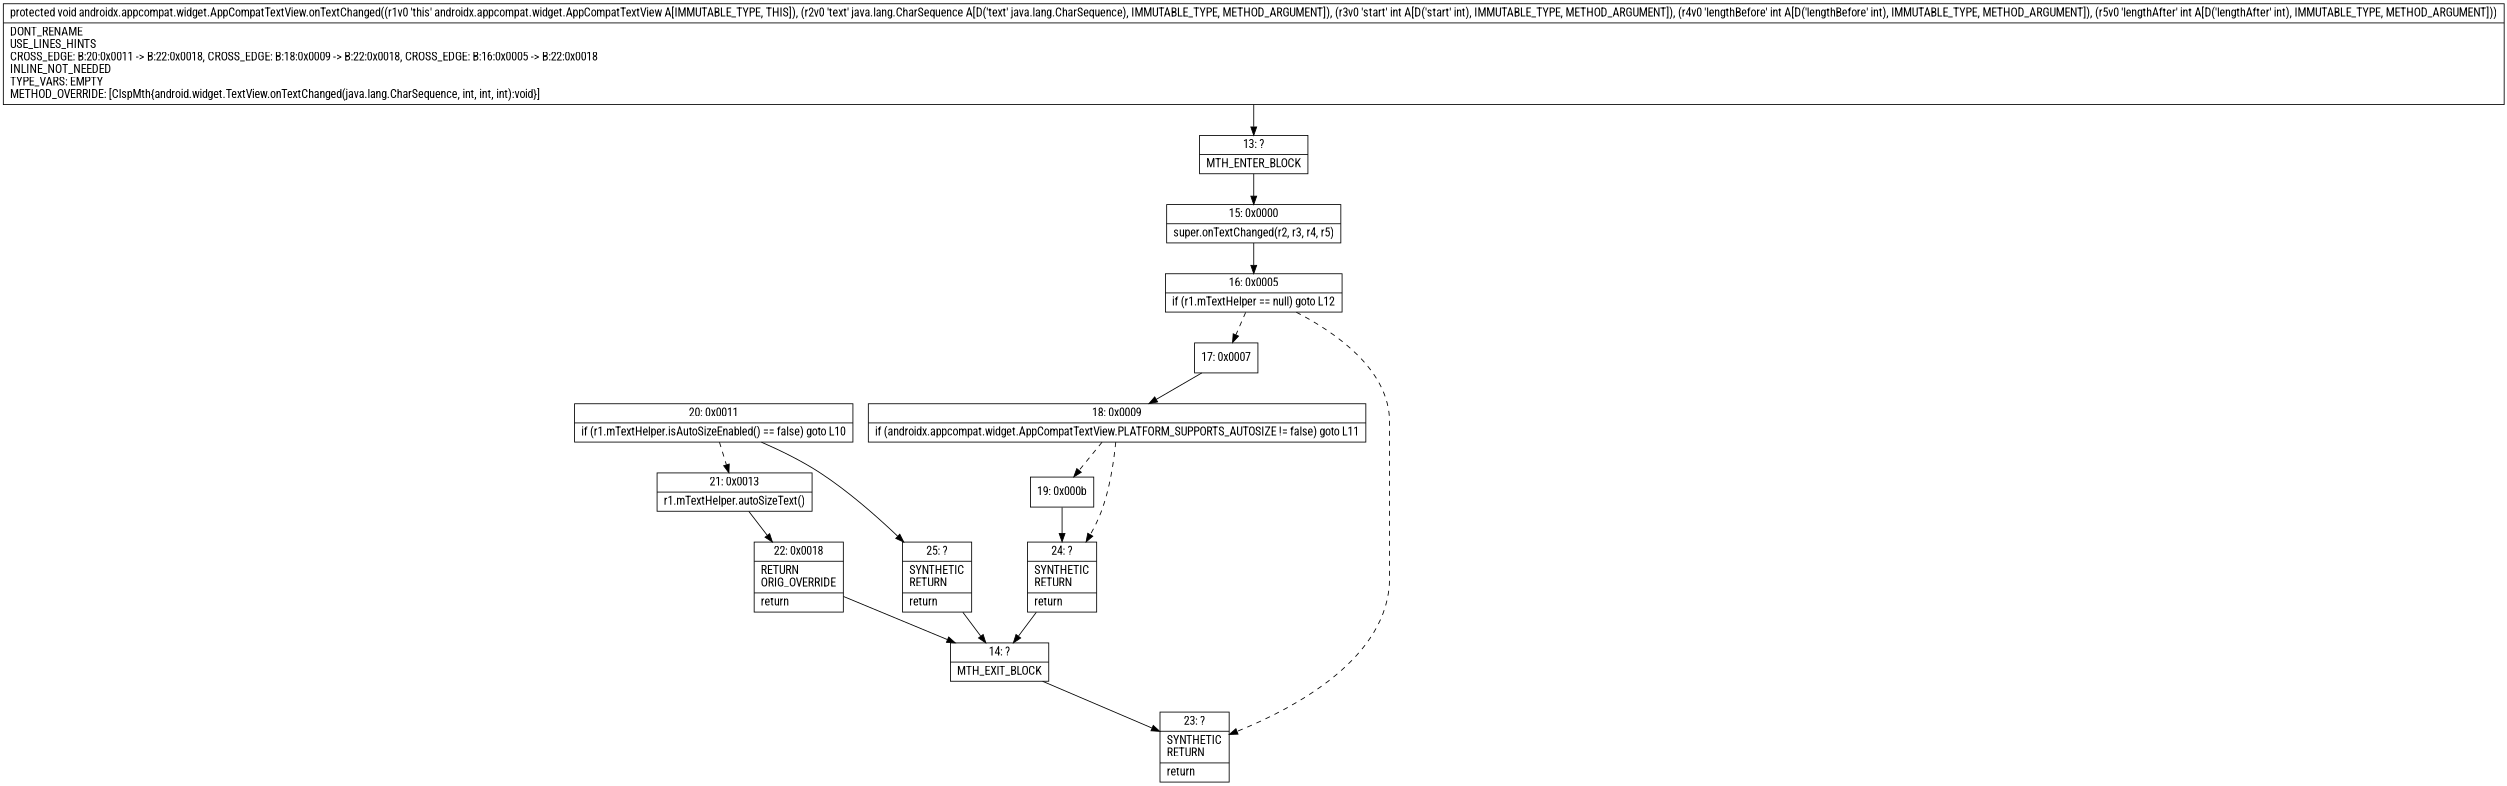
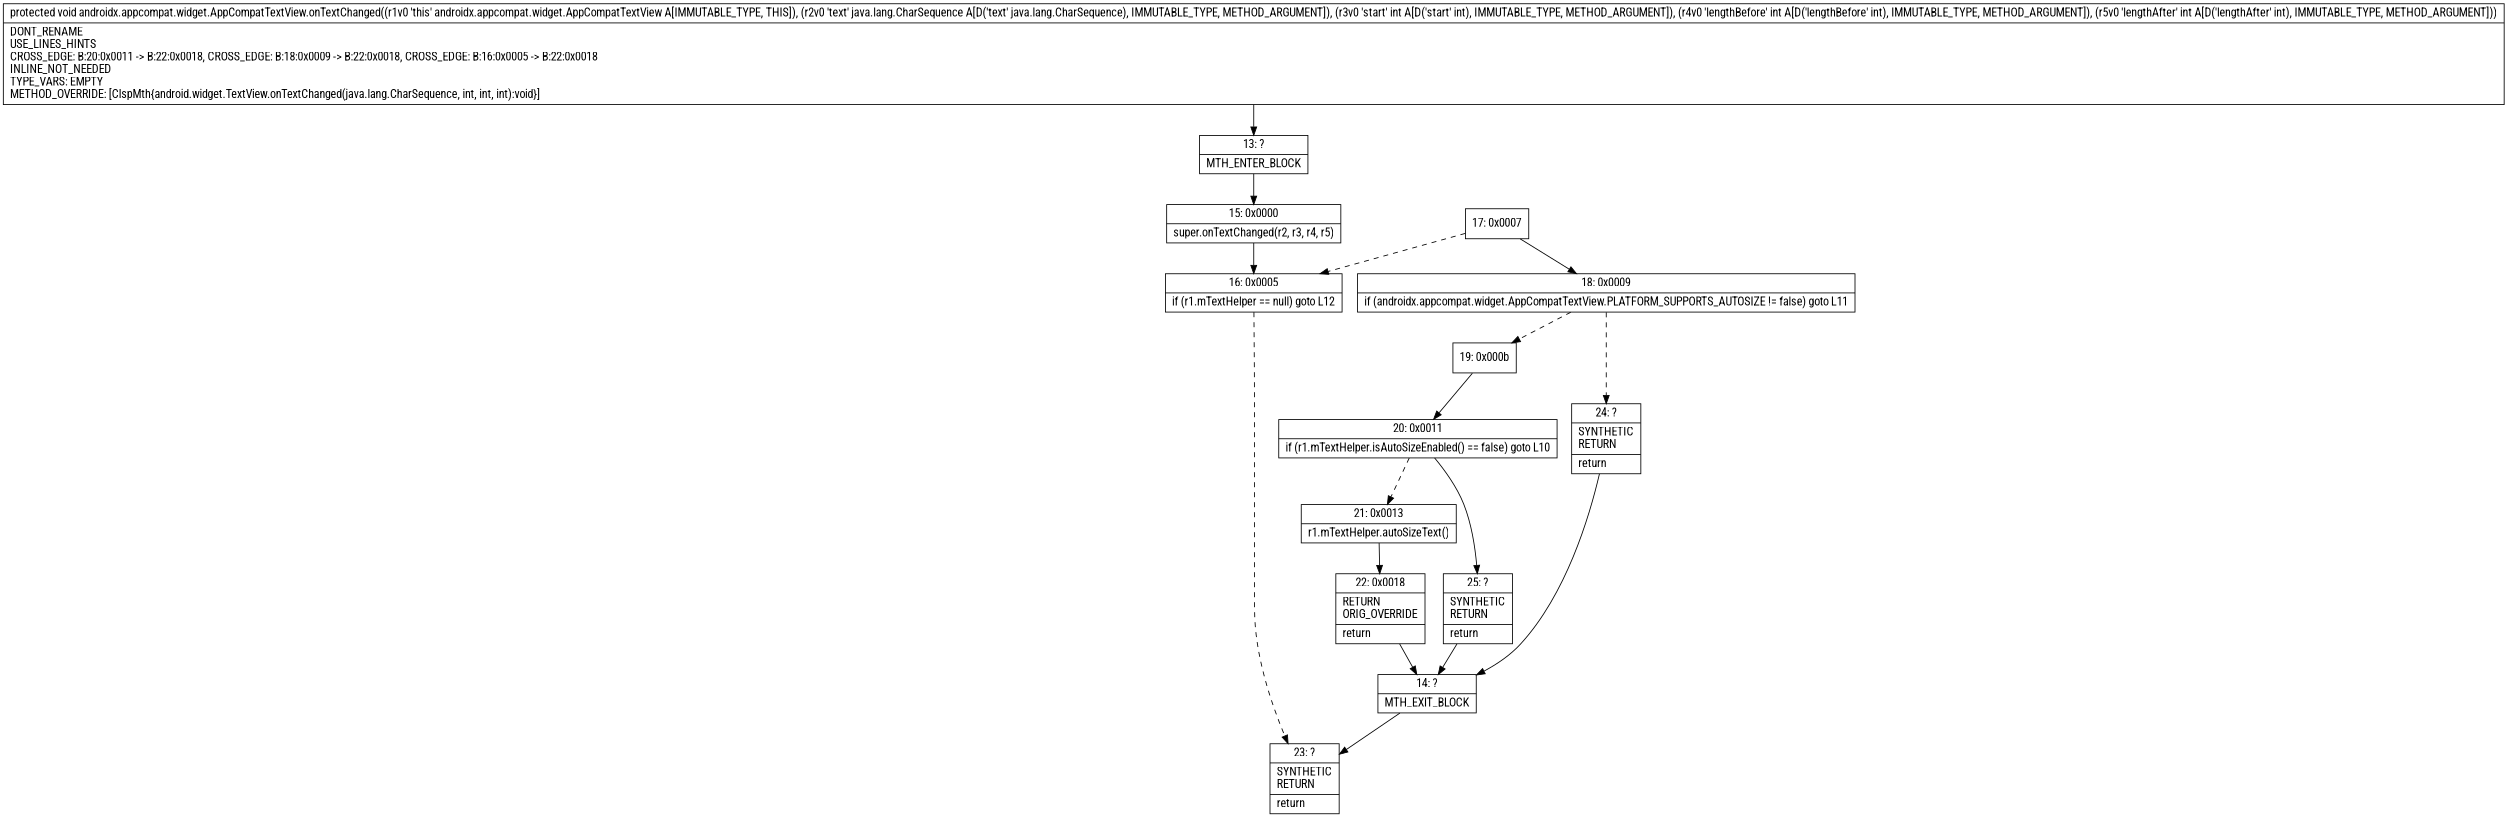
edge "16: 0x0005" -> "17: 0x0007": reversed
edge "19: 0x000b" -> "24: ?": now "19: 0x000b" -> "20: 0x0011"
